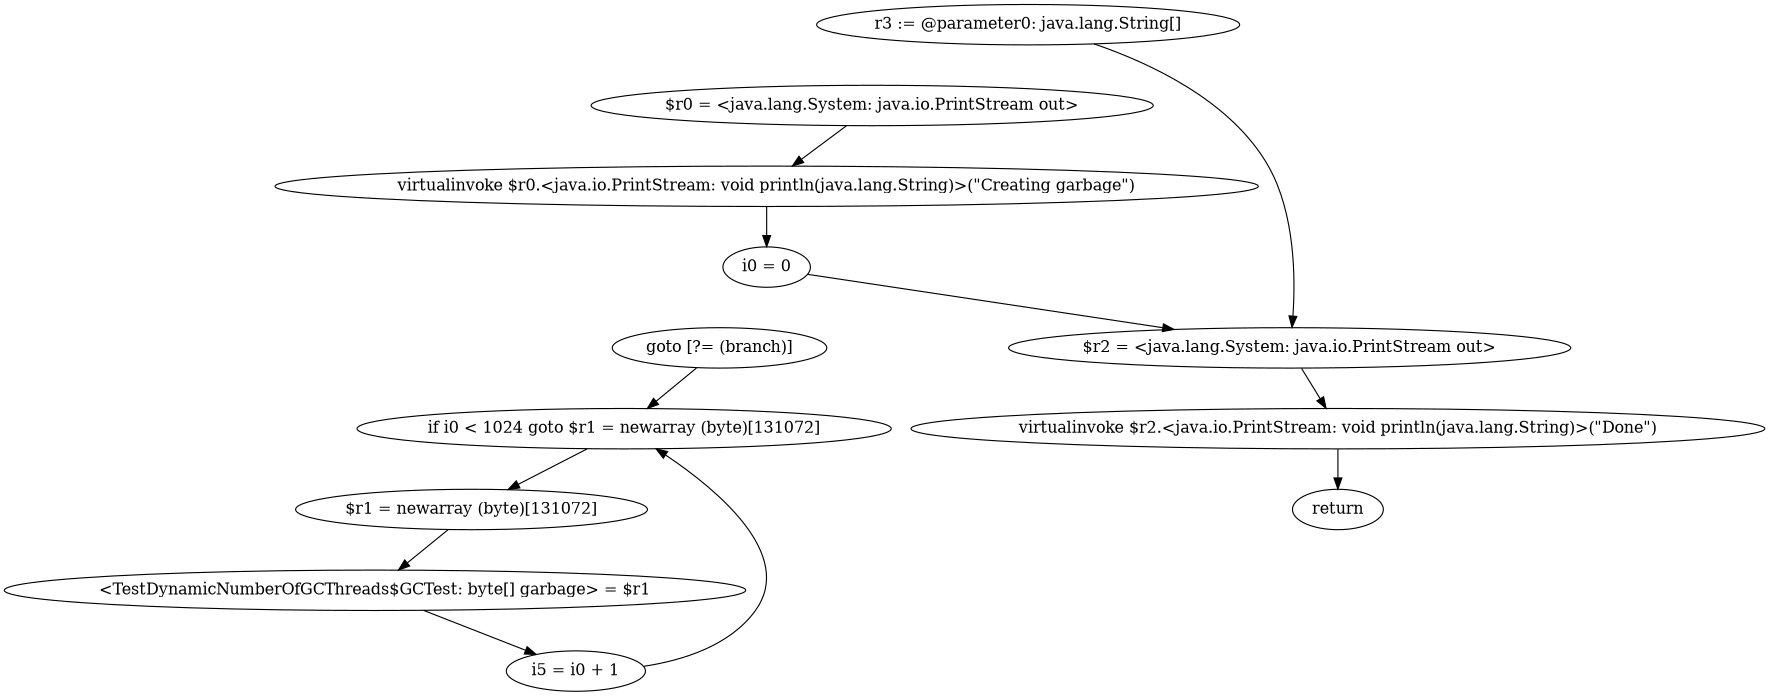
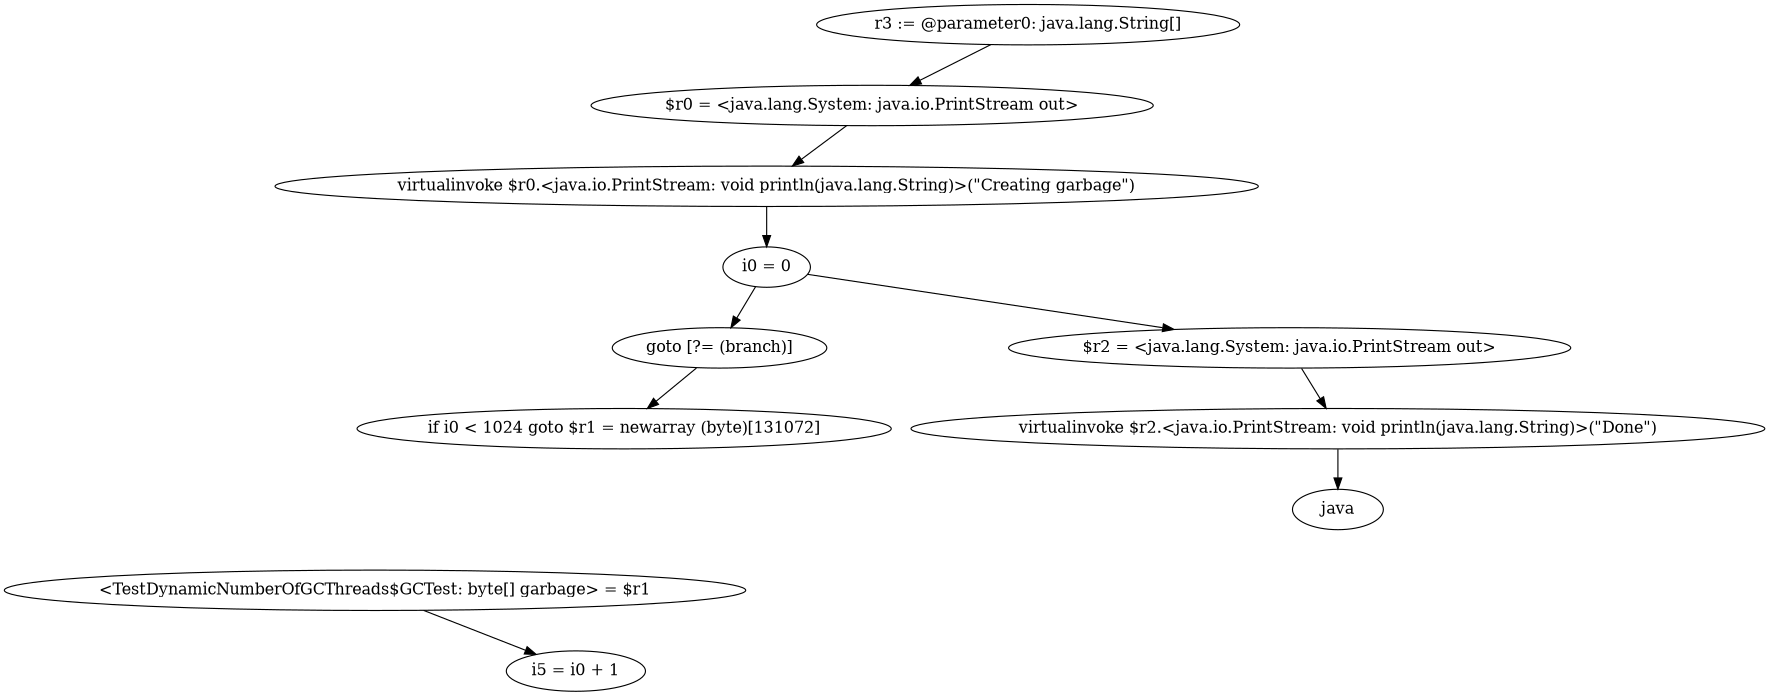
edge "r3 := @parameter0: java.lang.String[]" -> "$r2 = <java.lang.System: java.io.PrintStream out>": now "r3 := @parameter0: java.lang.String[]" -> "$r0 = <java.lang.System: java.io.PrintStream out>"
edge "i0 = 0" -> "goto [?= (branch)]": added
node "$r1 = newarray (byte)[131072]": removed
node "return": label "return" -> "java"
edge "i5 = i0 + 1" -> "if i0 < 1024 goto $r1 = newarray (byte)[131072]": removed
